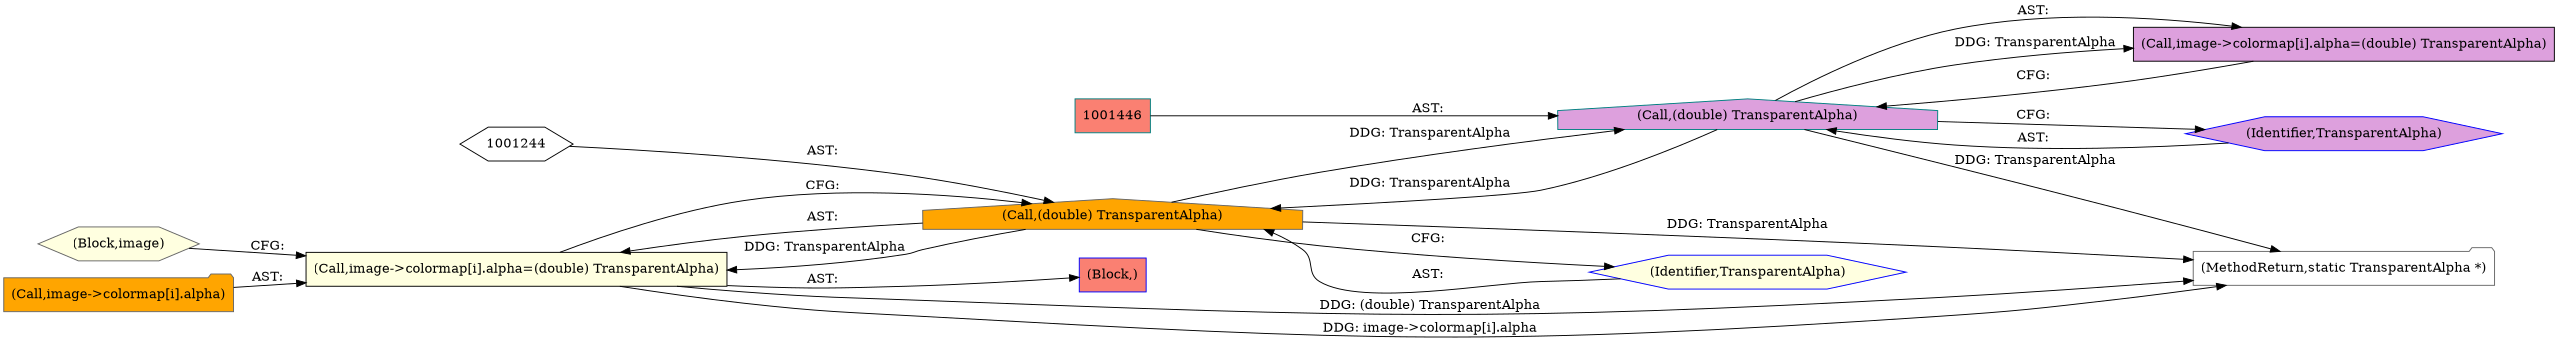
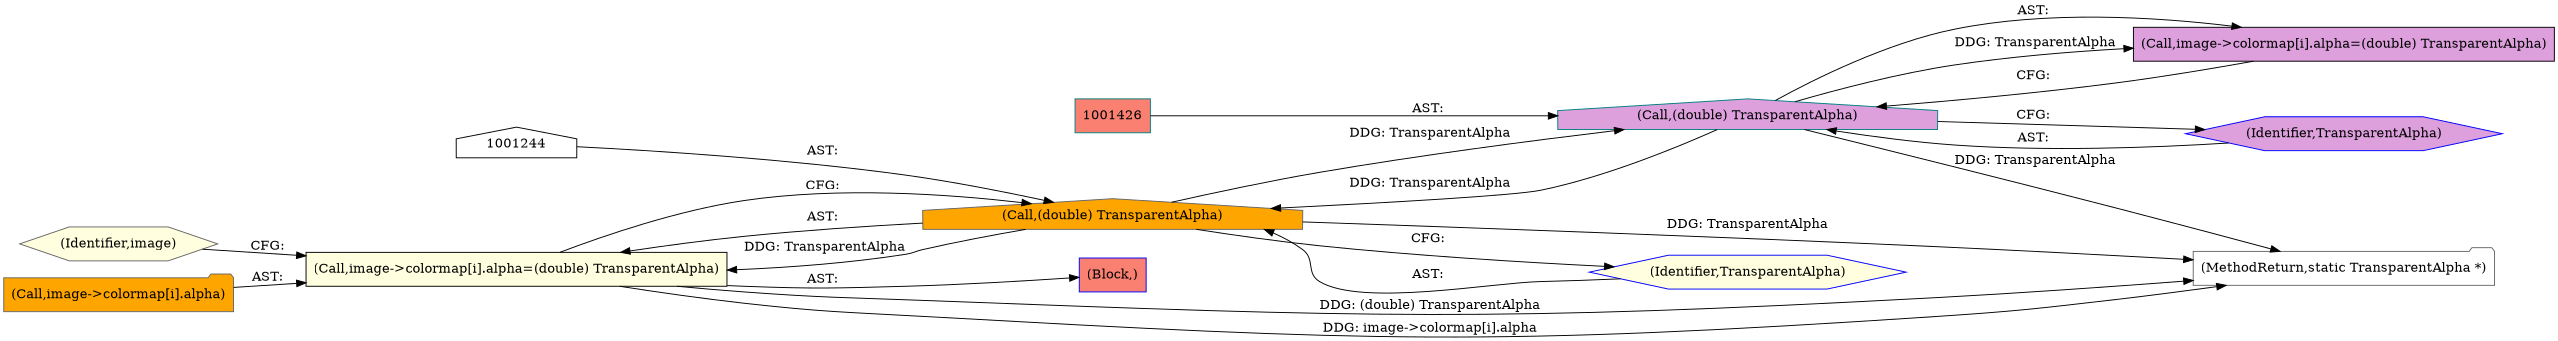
node "1001446": label "1001446" -> "1001426"
node "1001244": shape hexagon -> house
node "(Block,image)": label "(Block,image)" -> "(Identifier,image)"
